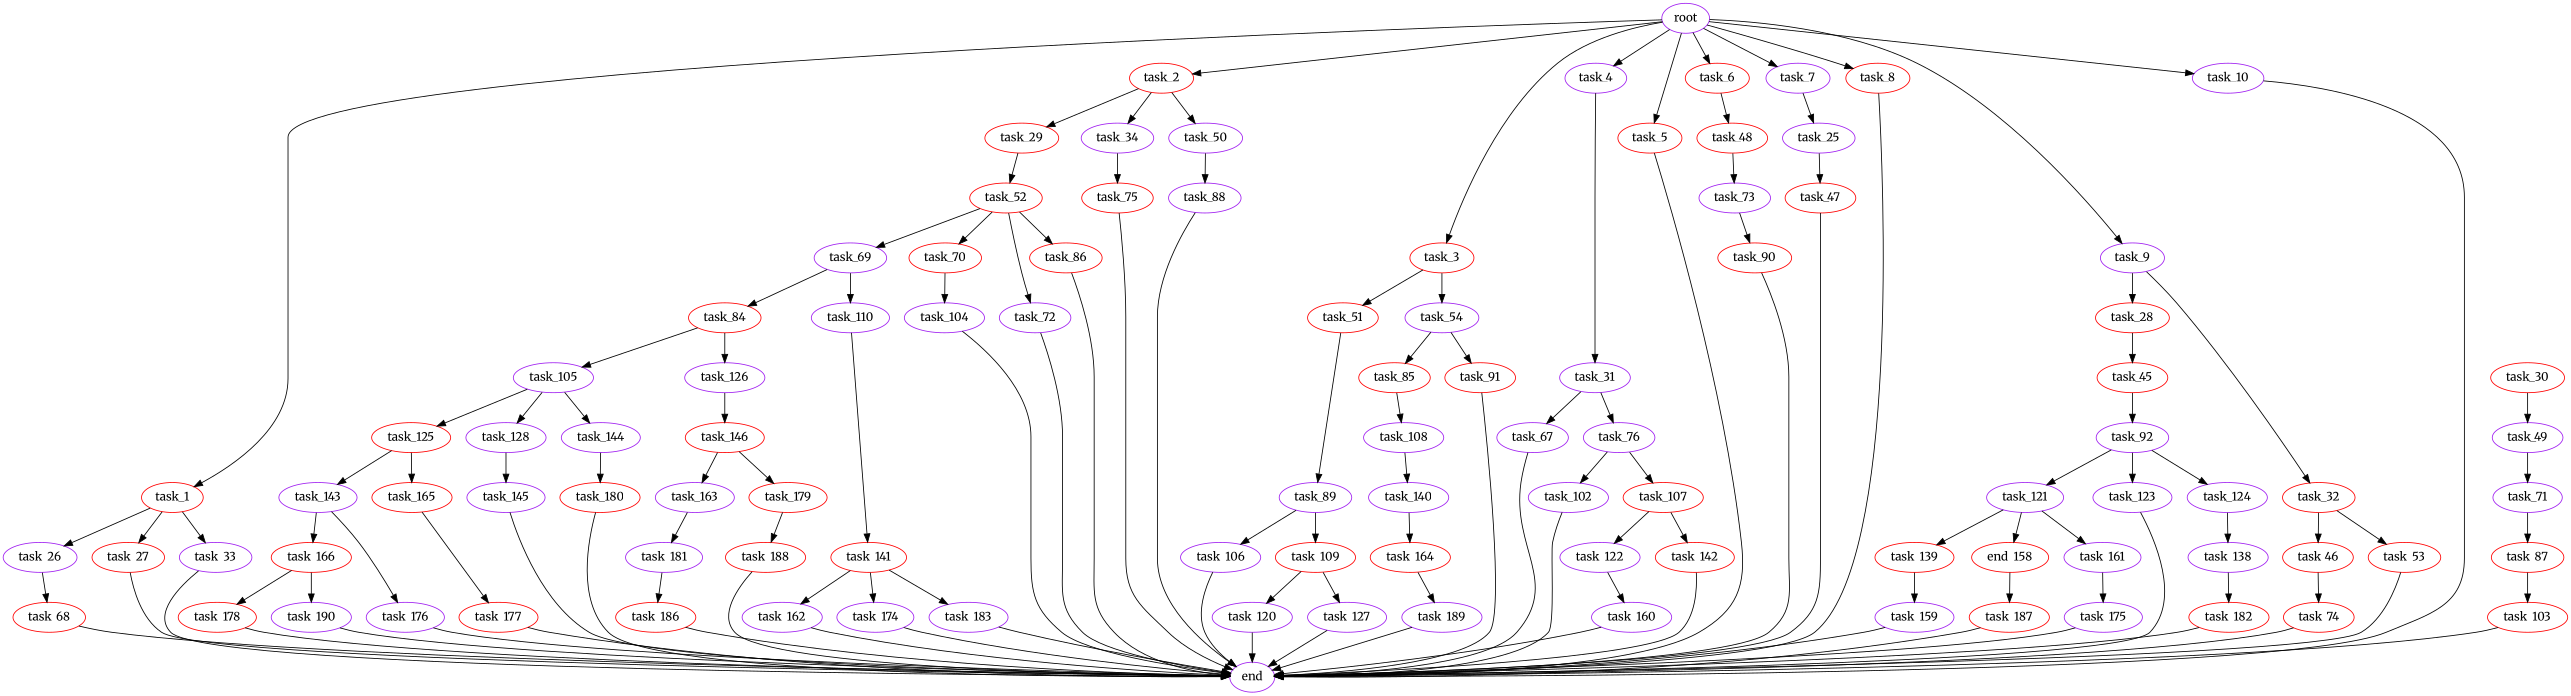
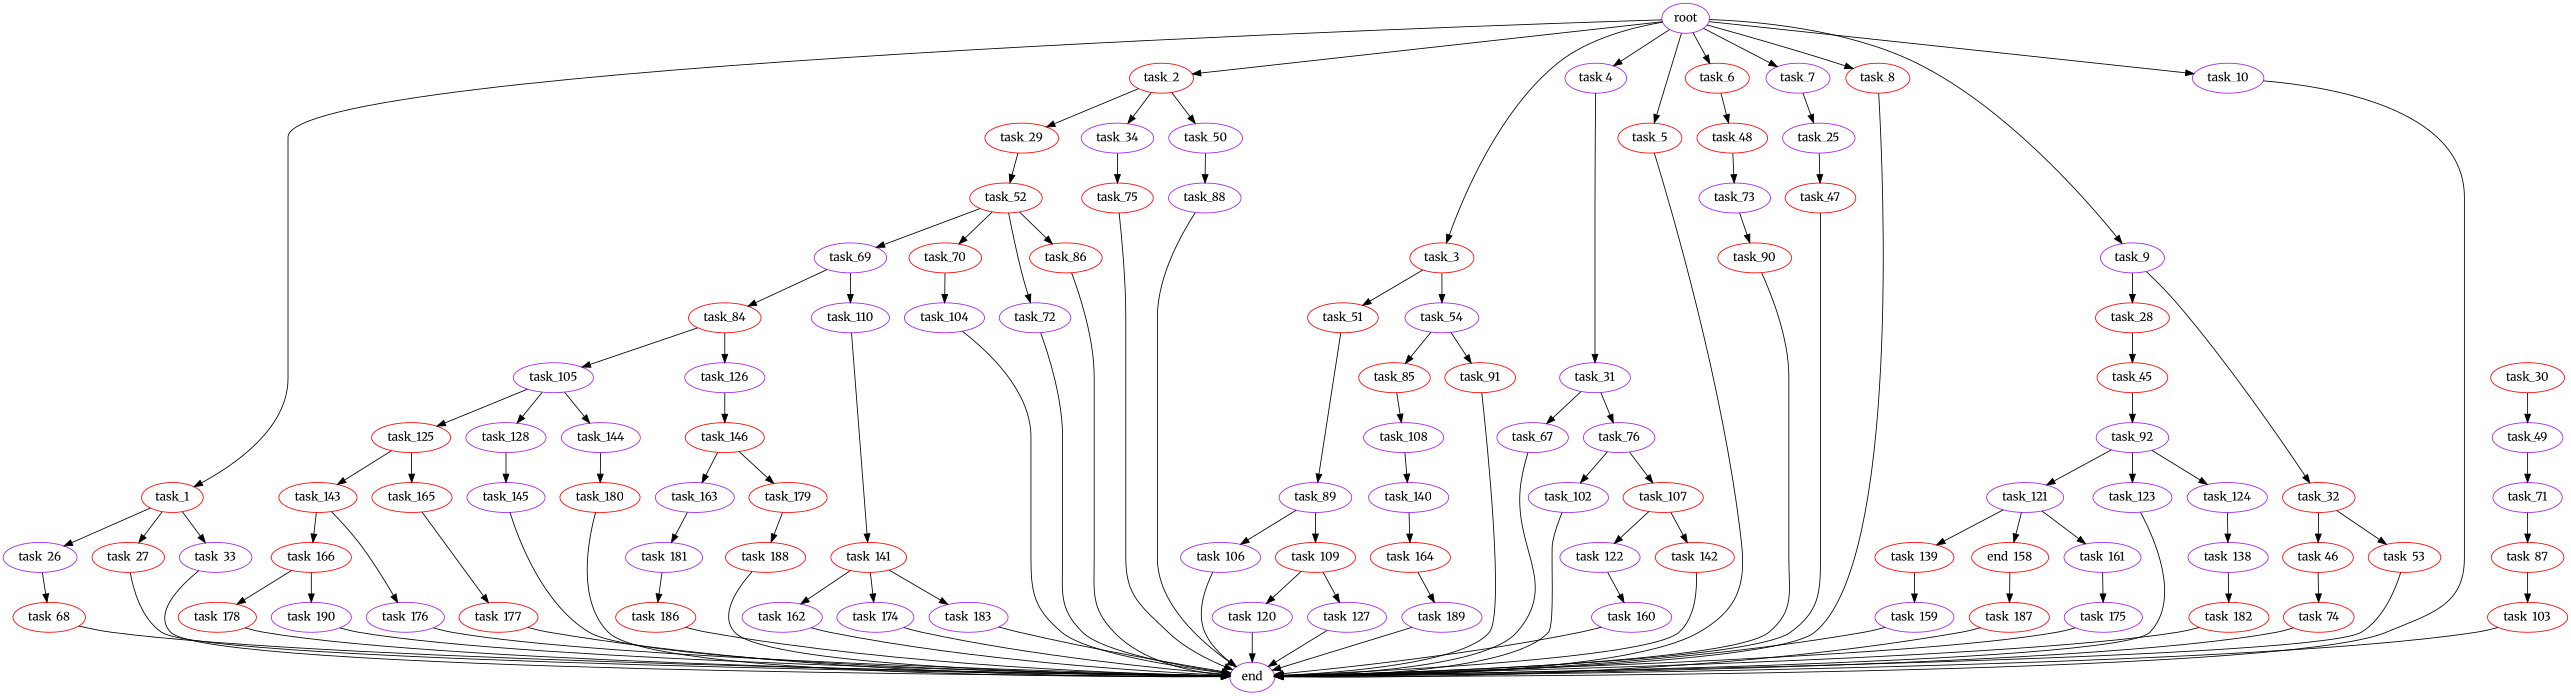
node "task_143": color purple -> red
